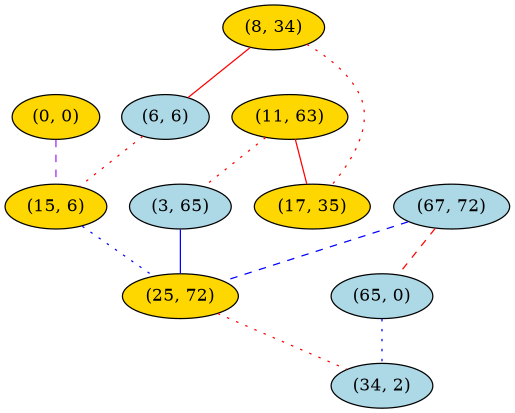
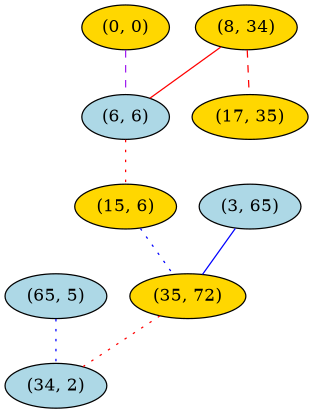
edge "(8, 34)" -- "(17, 35)": style dotted -> dashed
node "(11, 63)": removed
edge "(0, 0)" -- "(15, 6)": now "(0, 0)" -- "(6, 6)"
node "(67, 72)": removed
node "(25, 72)": label "(25, 72)" -> "(35, 72)"
node "(65, 0)": label "(65, 0)" -> "(65, 5)"
